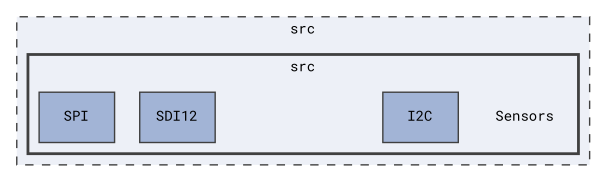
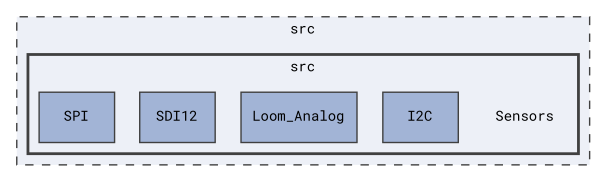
node "Loom_Analog": added
